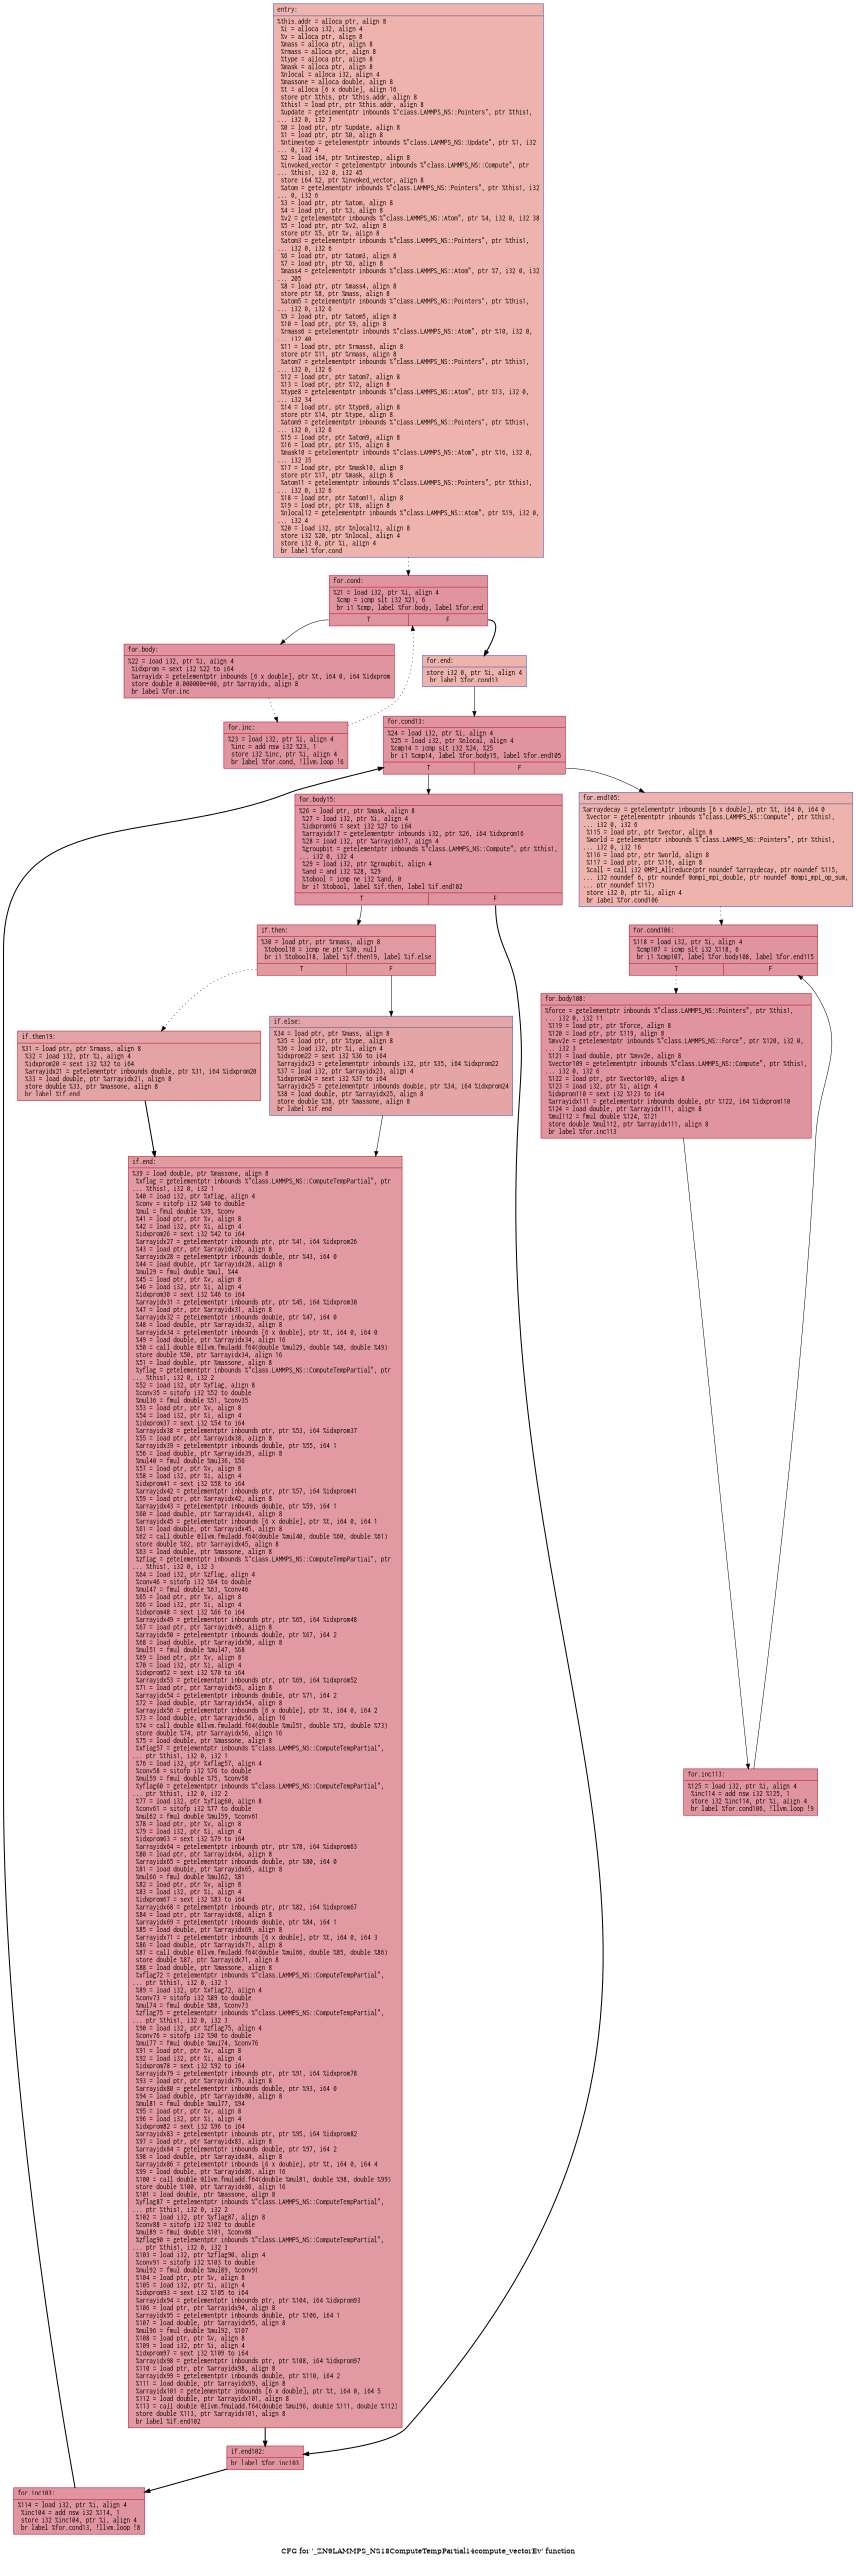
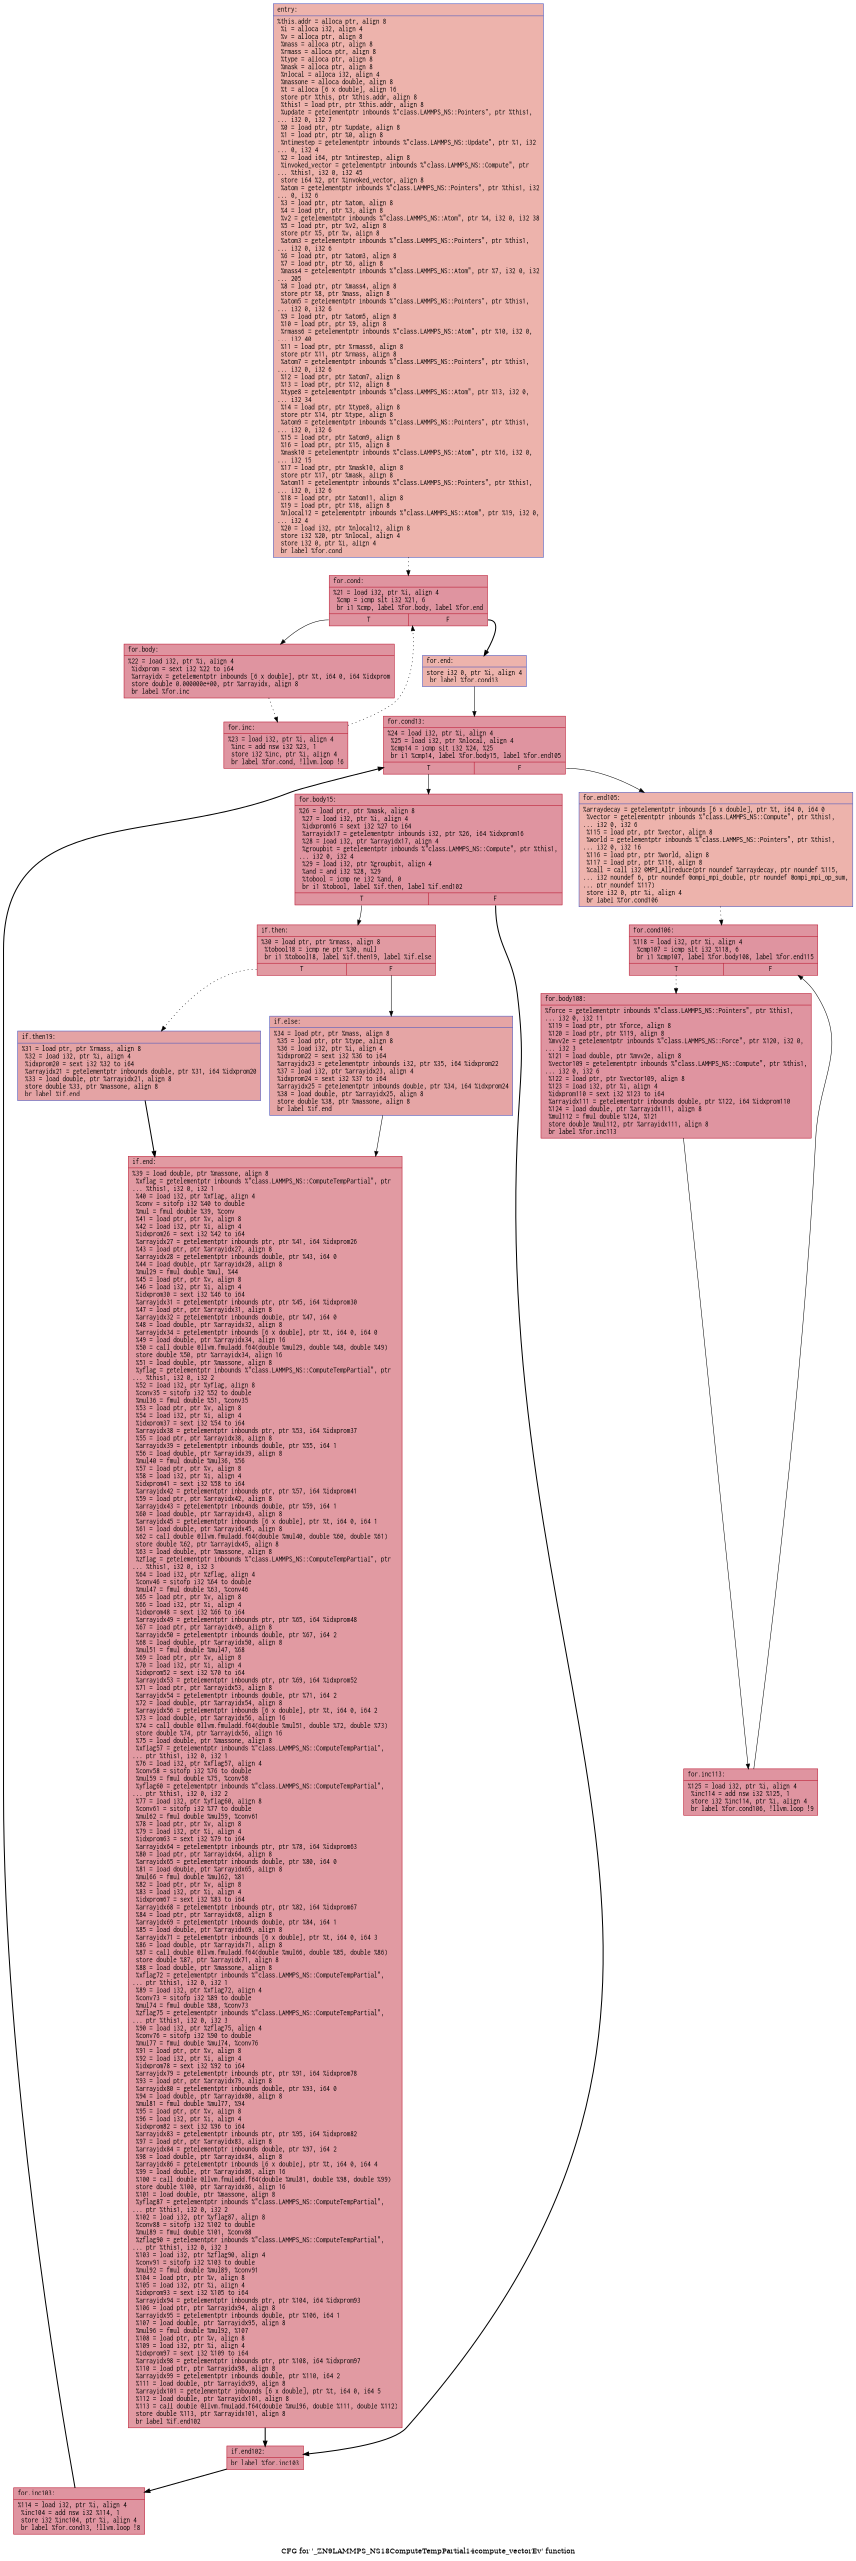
node "entry:": text "... i32 35" -> "... i32 15"
node "if.then19:": color #b70d28ff -> #3d50c3ff
